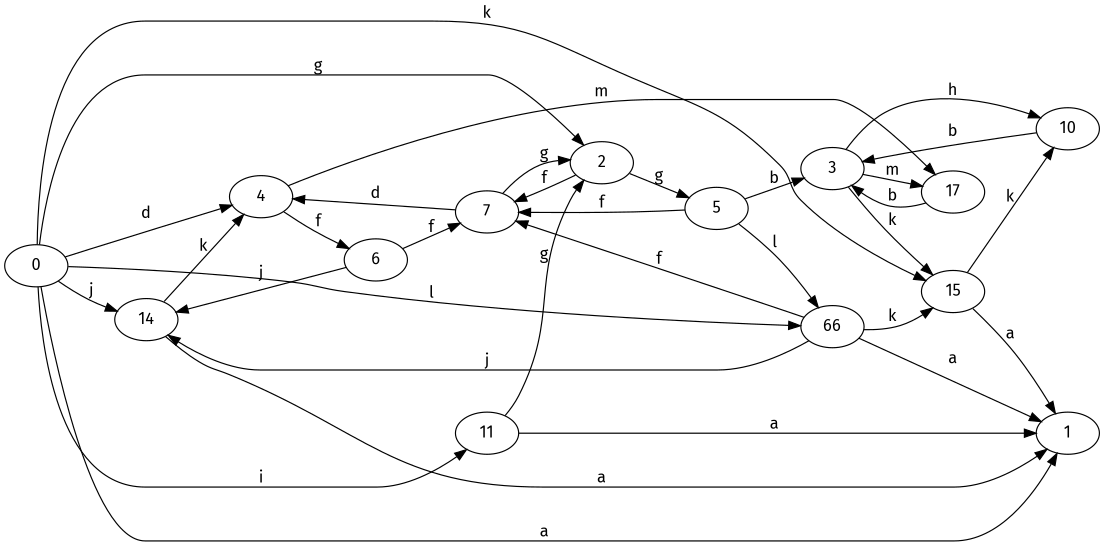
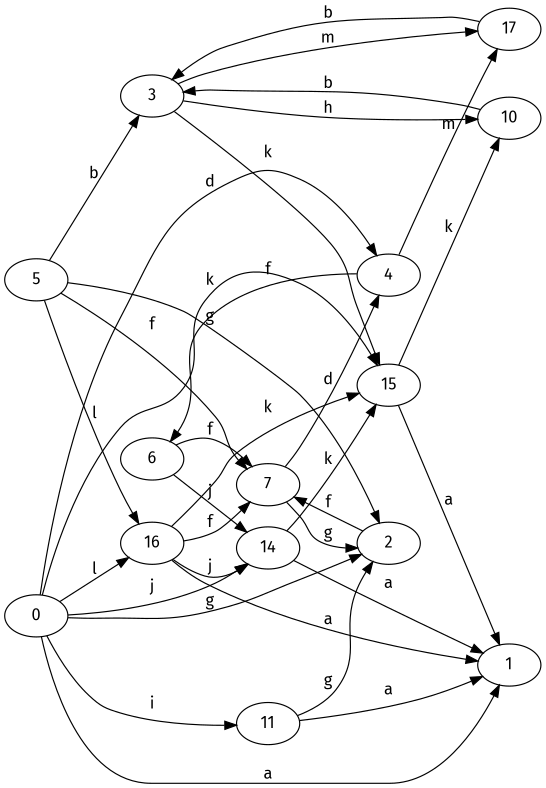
edge "2" -> "5": reversed
edge "14" -> "4": now "14" -> "15"
node "66": label "66" -> "16"
